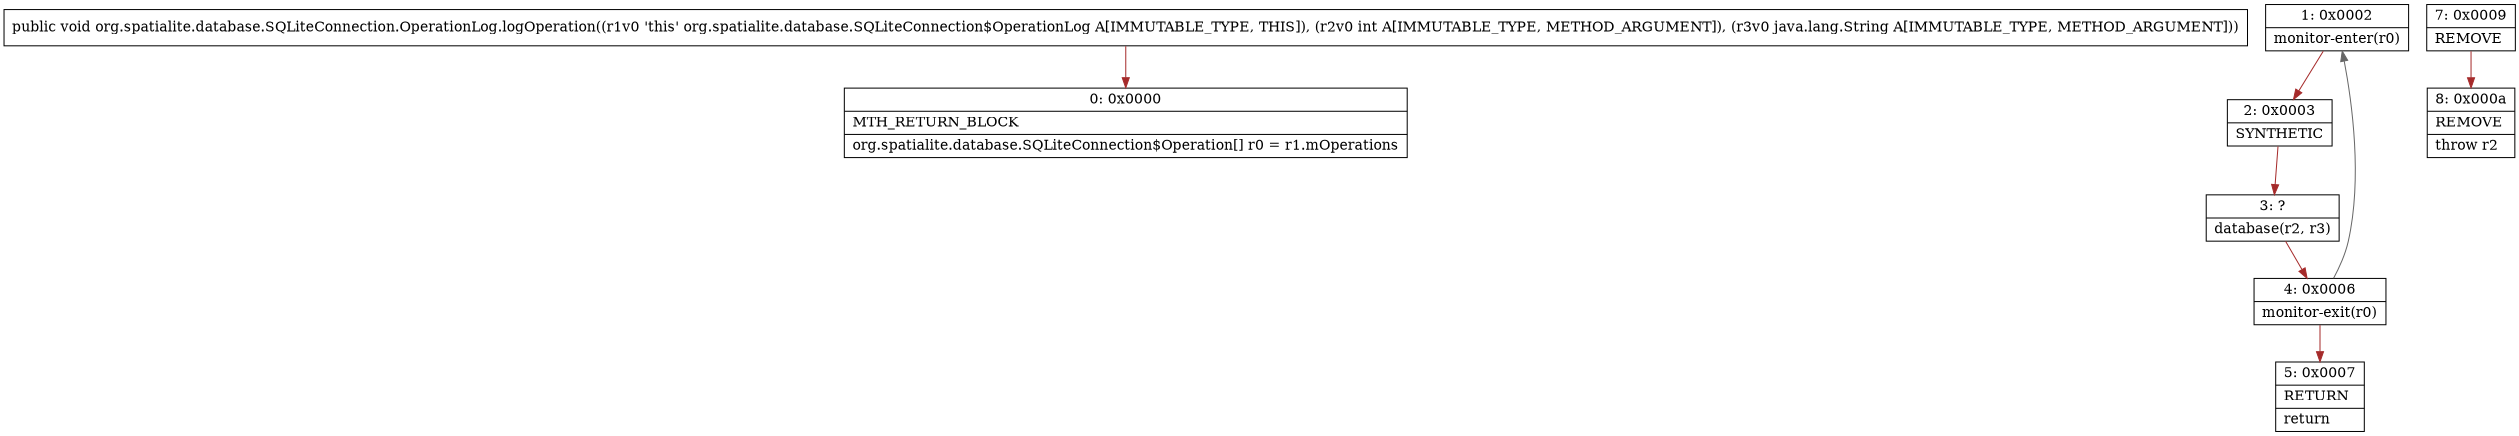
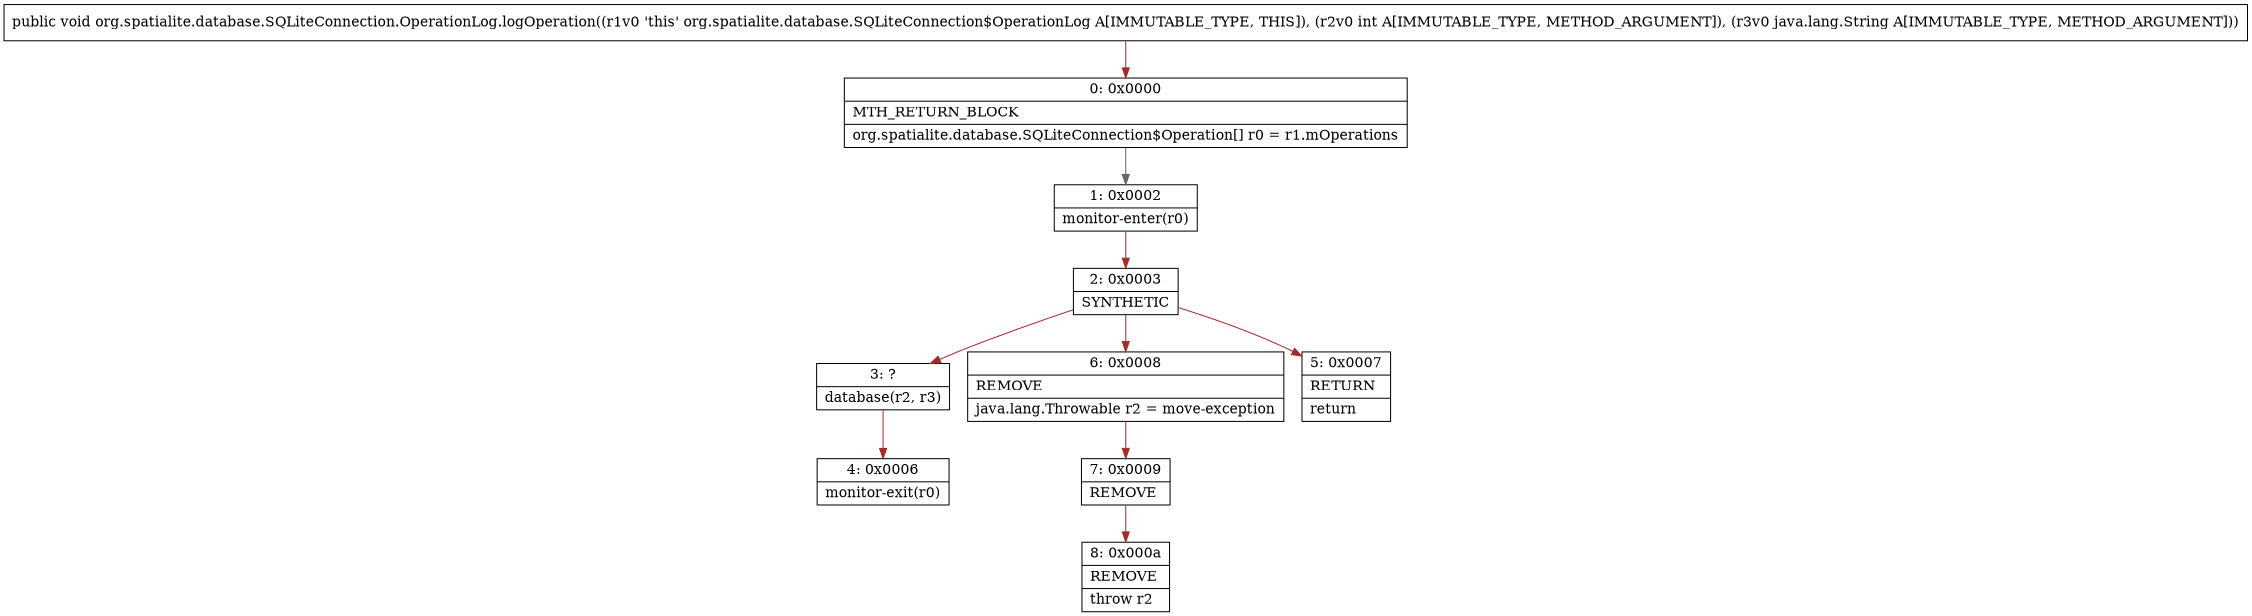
edge "4: 0x0006" -> "1: 0x0002": now "0: 0x0000" -> "1: 0x0002"
edge "4: 0x0006" -> "5: 0x0007": now "2: 0x0003" -> "5: 0x0007"
node "6: 0x0008": added
